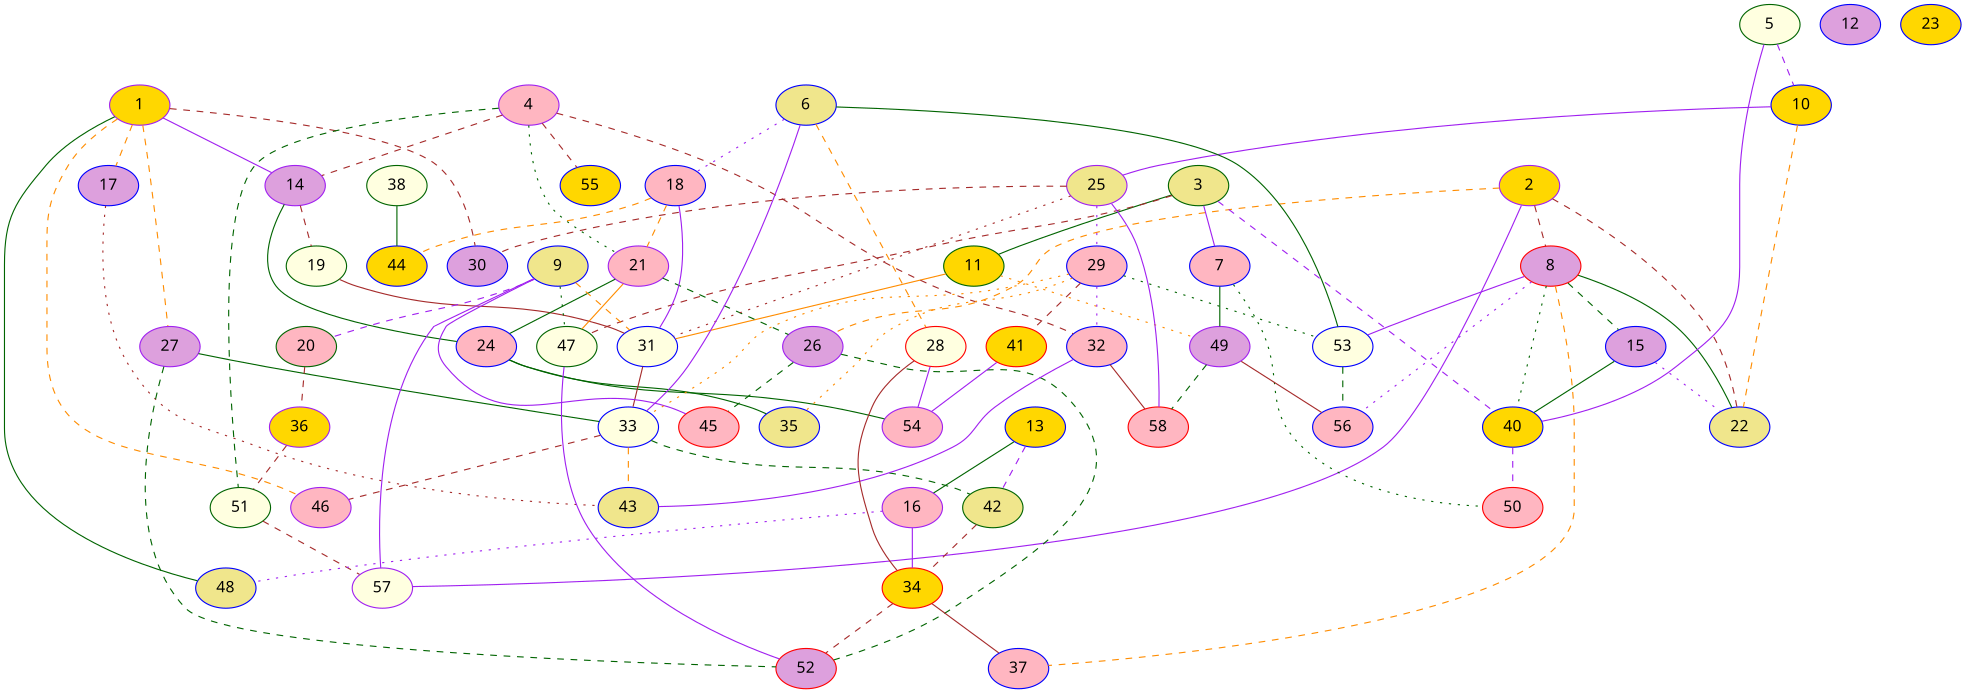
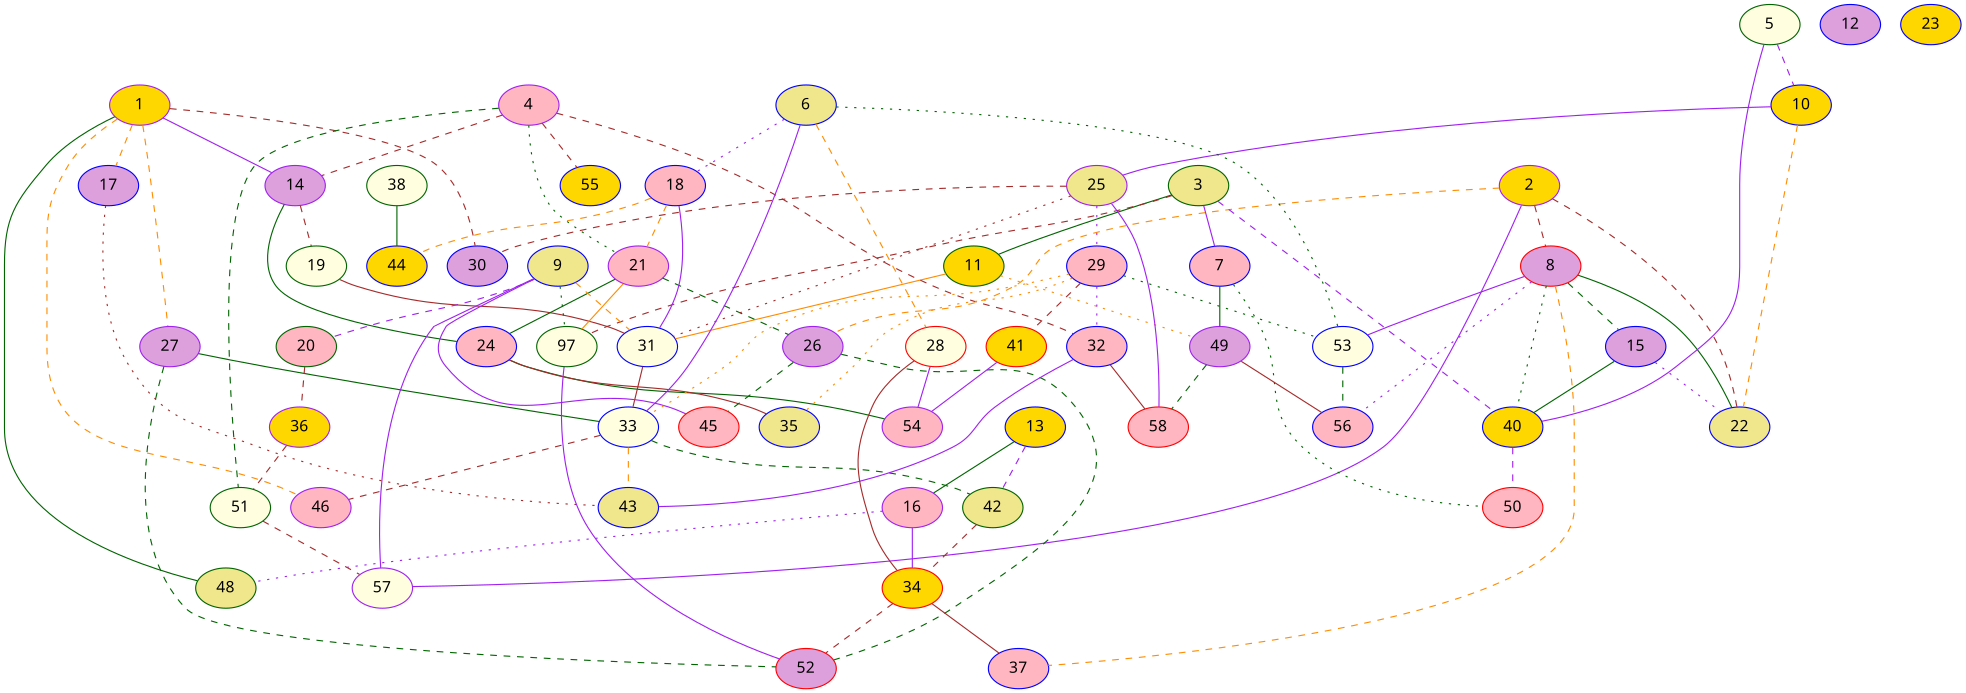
edge "6" -- "53": style solid -> dotted
node "47": label "47" -> "97"
edge "24" -- "35": color darkgreen -> brown
node "48": color blue -> darkgreen
